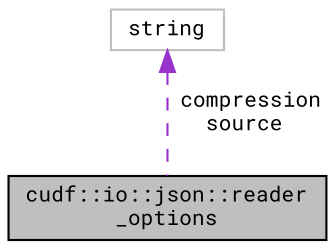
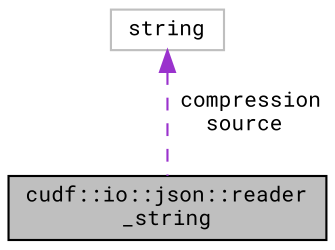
node "cudf::io::json::reader _options": label "cudf::io::json::reader _options" -> "cudf::io::json::reader _string"
